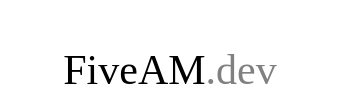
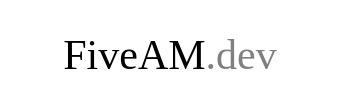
node "FiveAM.dev": moved (171, 71) -> (171, 56)
